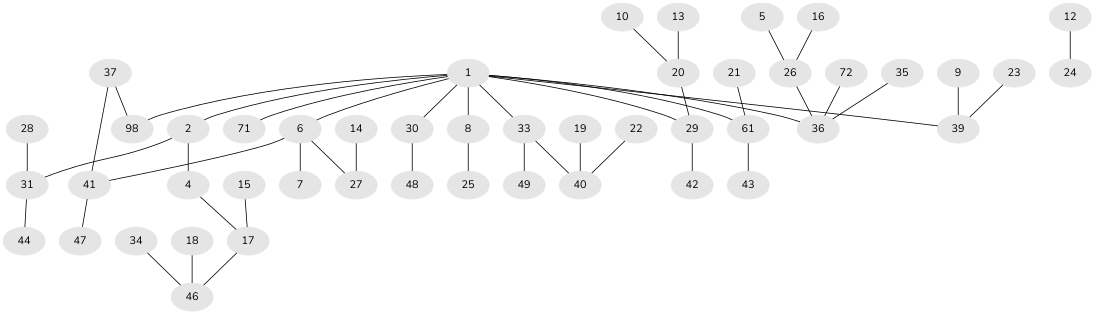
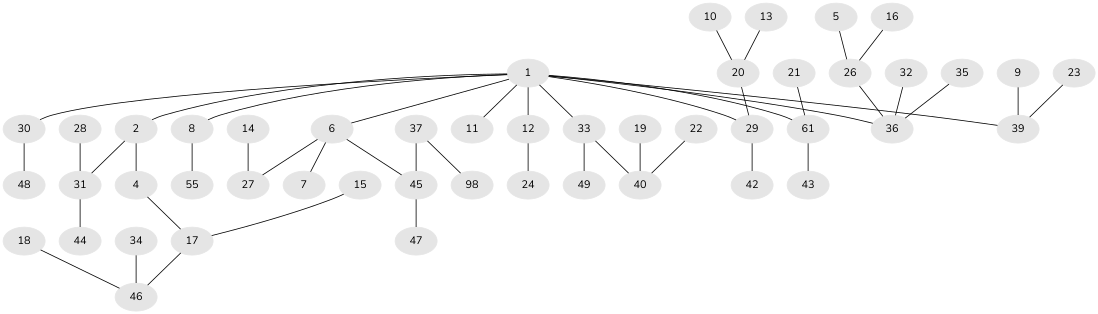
node "72": label "72" -> "32"
edge "1" -- "98": now "1" -- "12"
node "71": label "71" -> "11"
node "41": label "41" -> "45"
node "25": label "25" -> "55"
